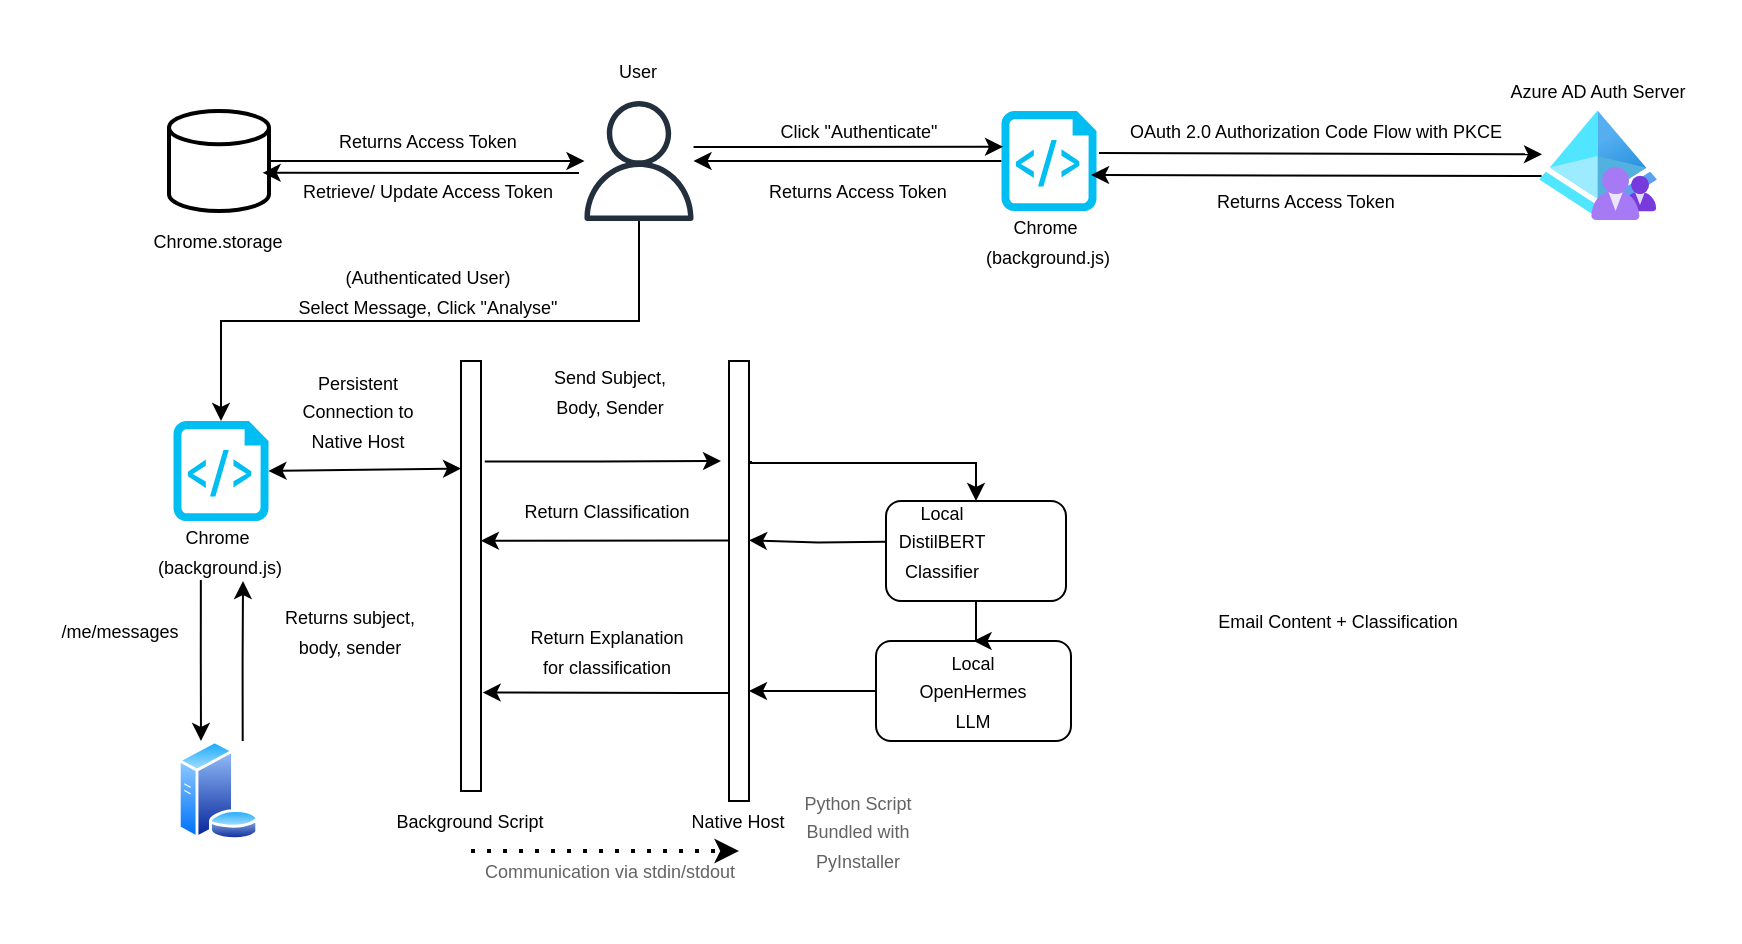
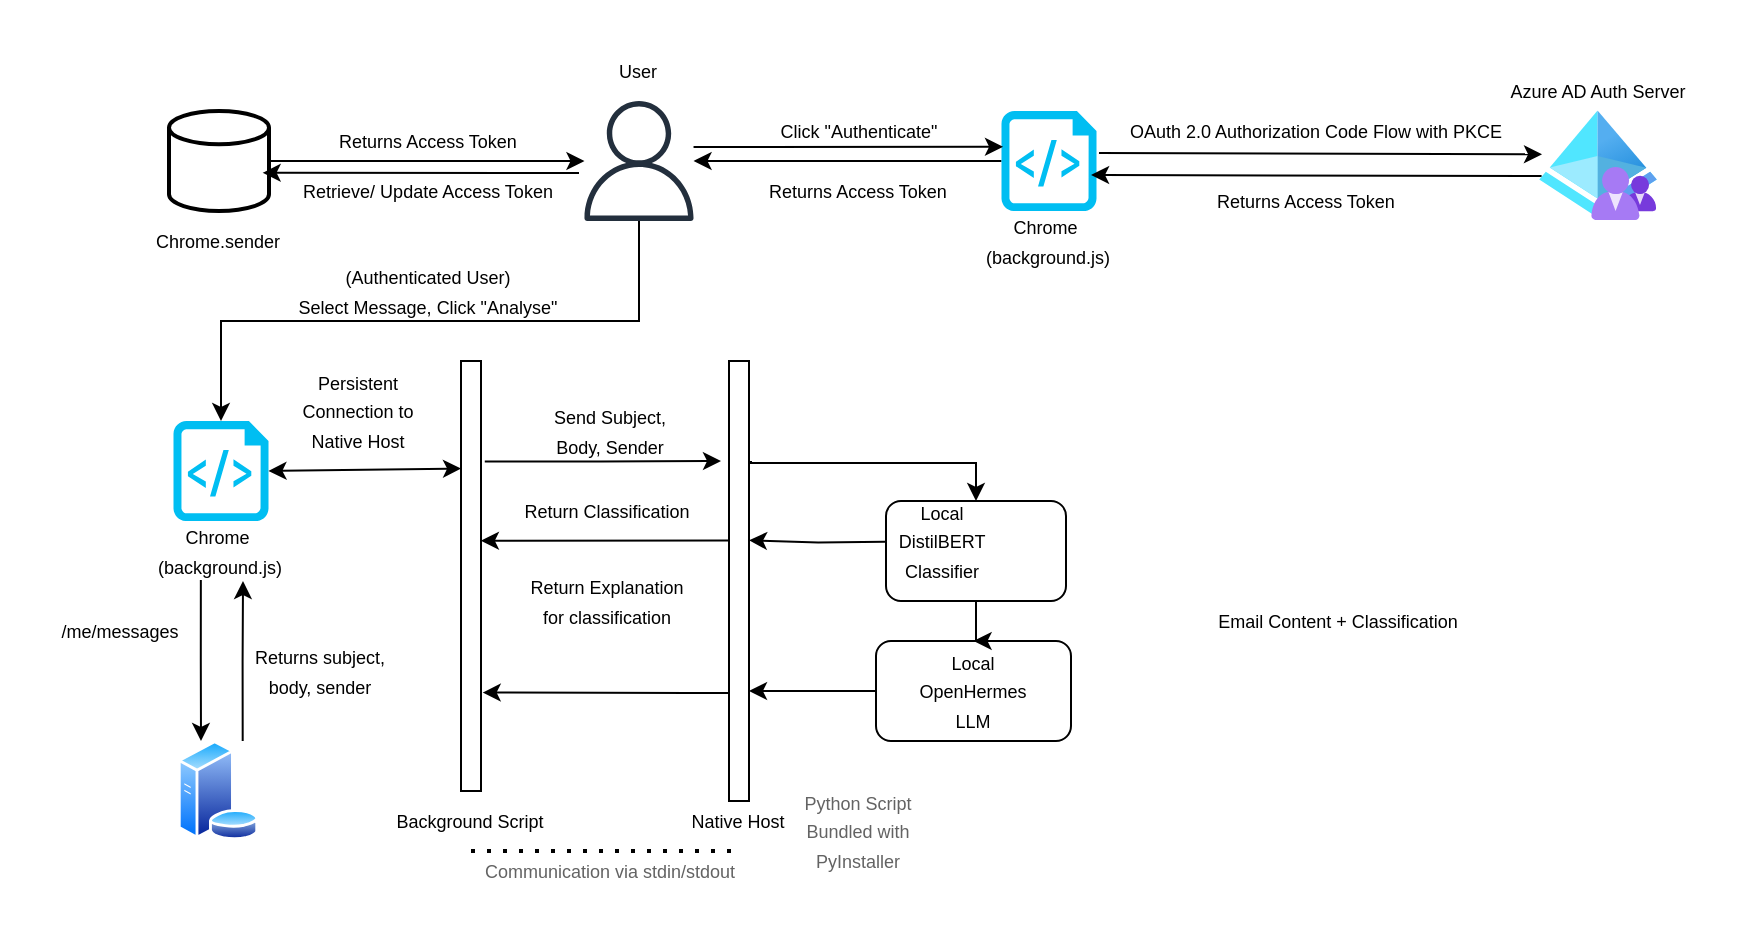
node "Chrome.storage": label "Chrome.storage" -> "Chrome.sender"
node "Send Subject, Body, Sender": moved (611, 391) -> (611, 431)
node "Returns subject, body, sender": moved (351, 631) -> (321, 671)
node "Return Explanation for classification": moved (608, 651) -> (608, 601)
edge "Background Script" -> "Native Host": arrowhead classic -> none
